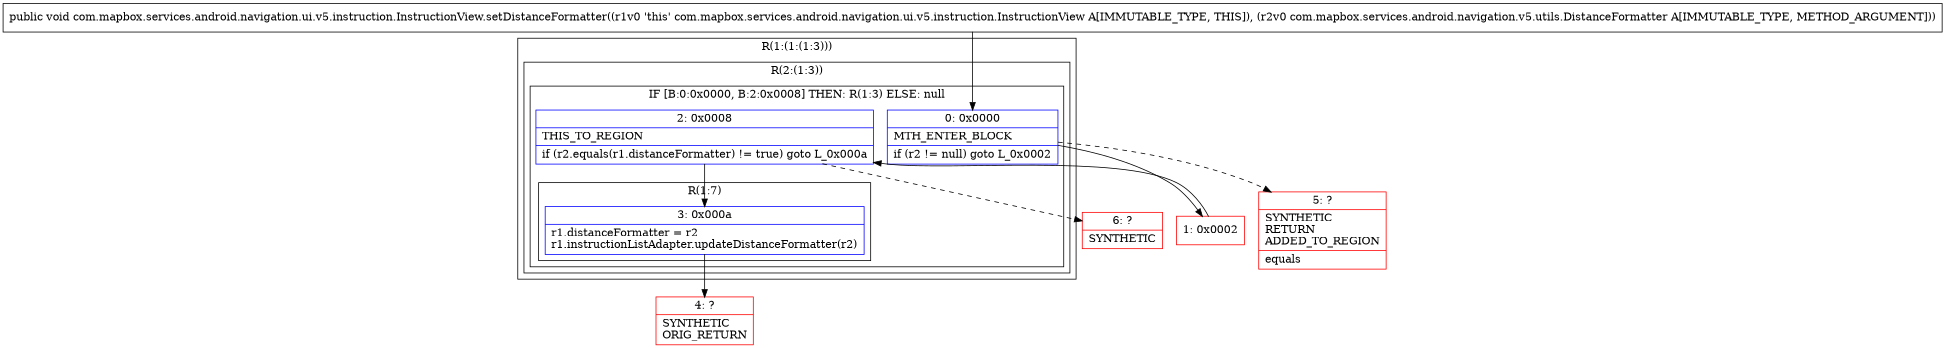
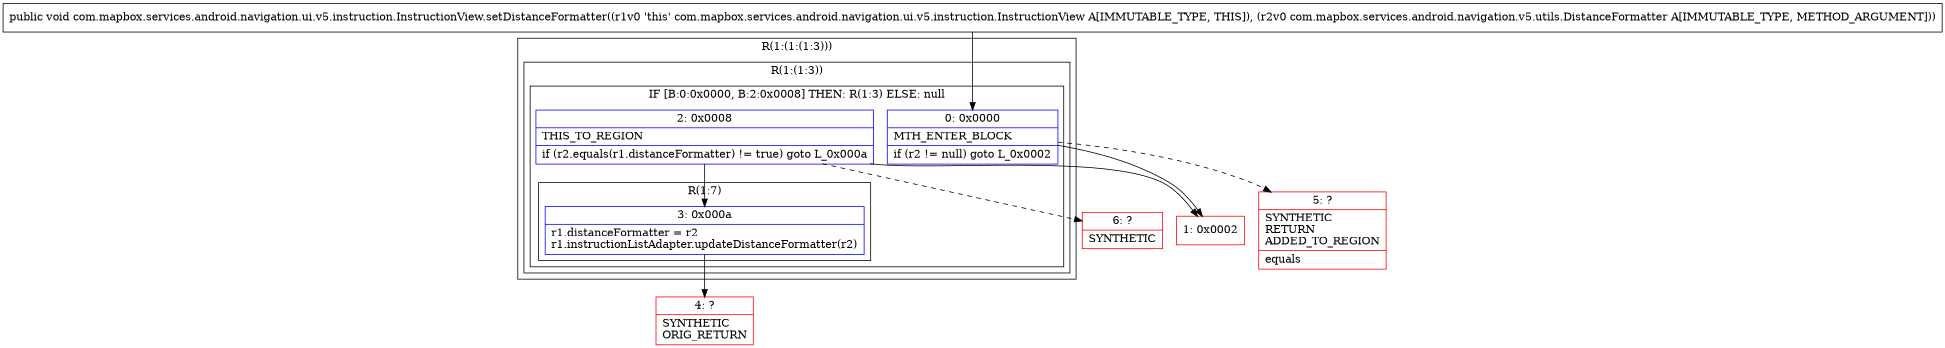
cluster "R(2:(1:3))": label "R(2:(1:3))" -> "R(1:(1:3))"
edge "1: 0x0002" -> "2: 0x0008": reversed
